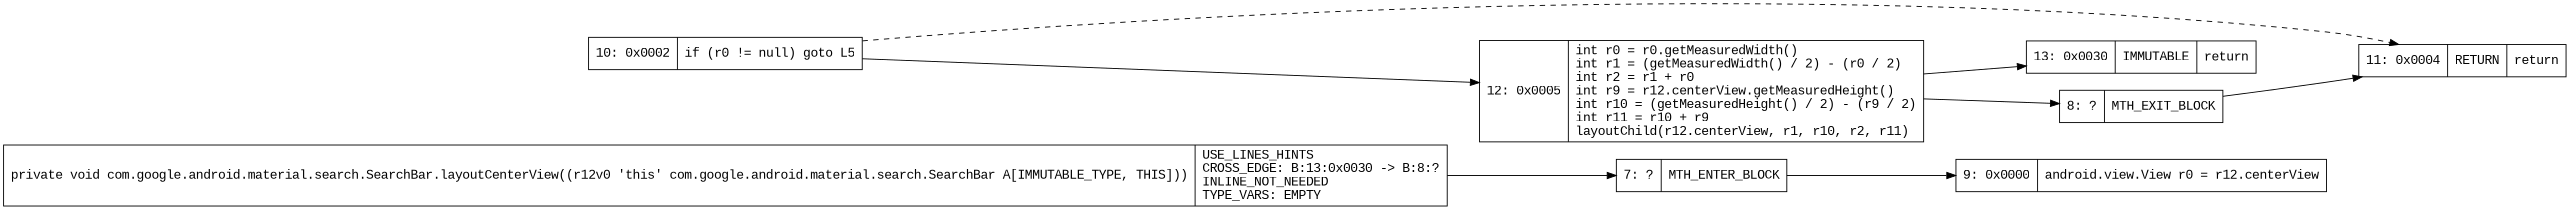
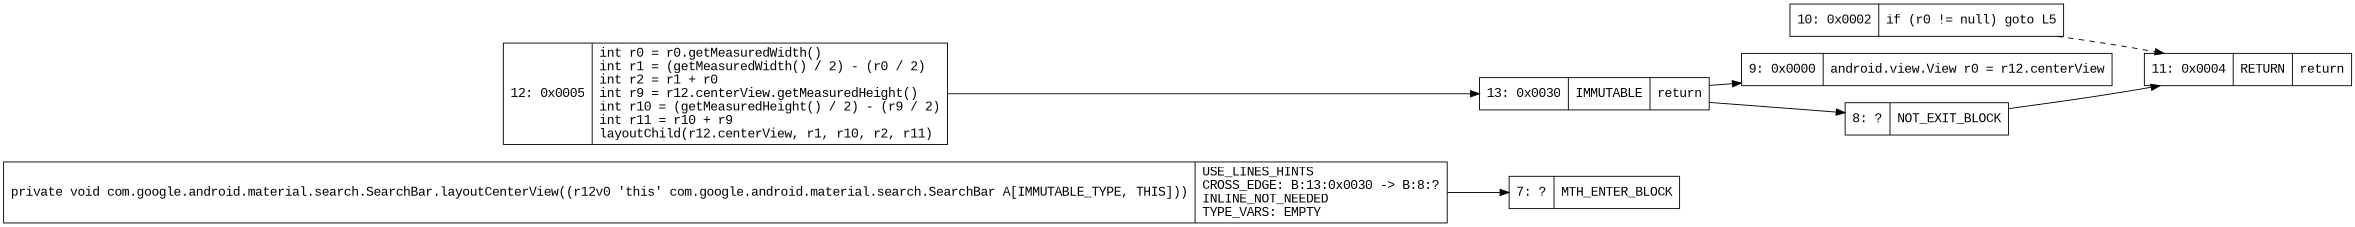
edge "10: 0x0002" -> "12: 0x0005": removed
edge "12: 0x0005" -> "8: ?": now "13: 0x0030" -> "8: ?"
node "8: ?": text "MTH_EXIT_BLOCK" -> "NOT_EXIT_BLOCK"
edge "7: ?" -> "9: 0x0000": now "13: 0x0030" -> "9: 0x0000"
